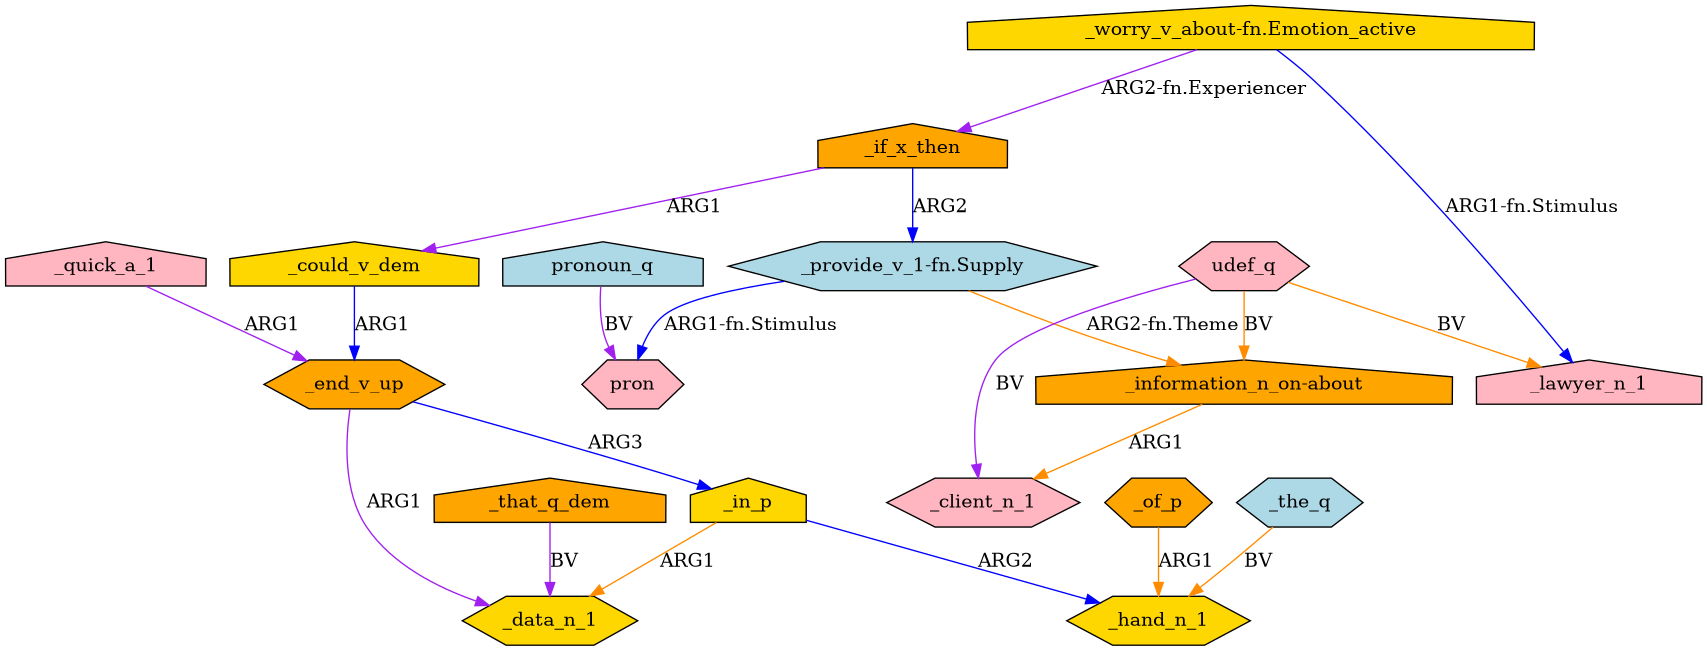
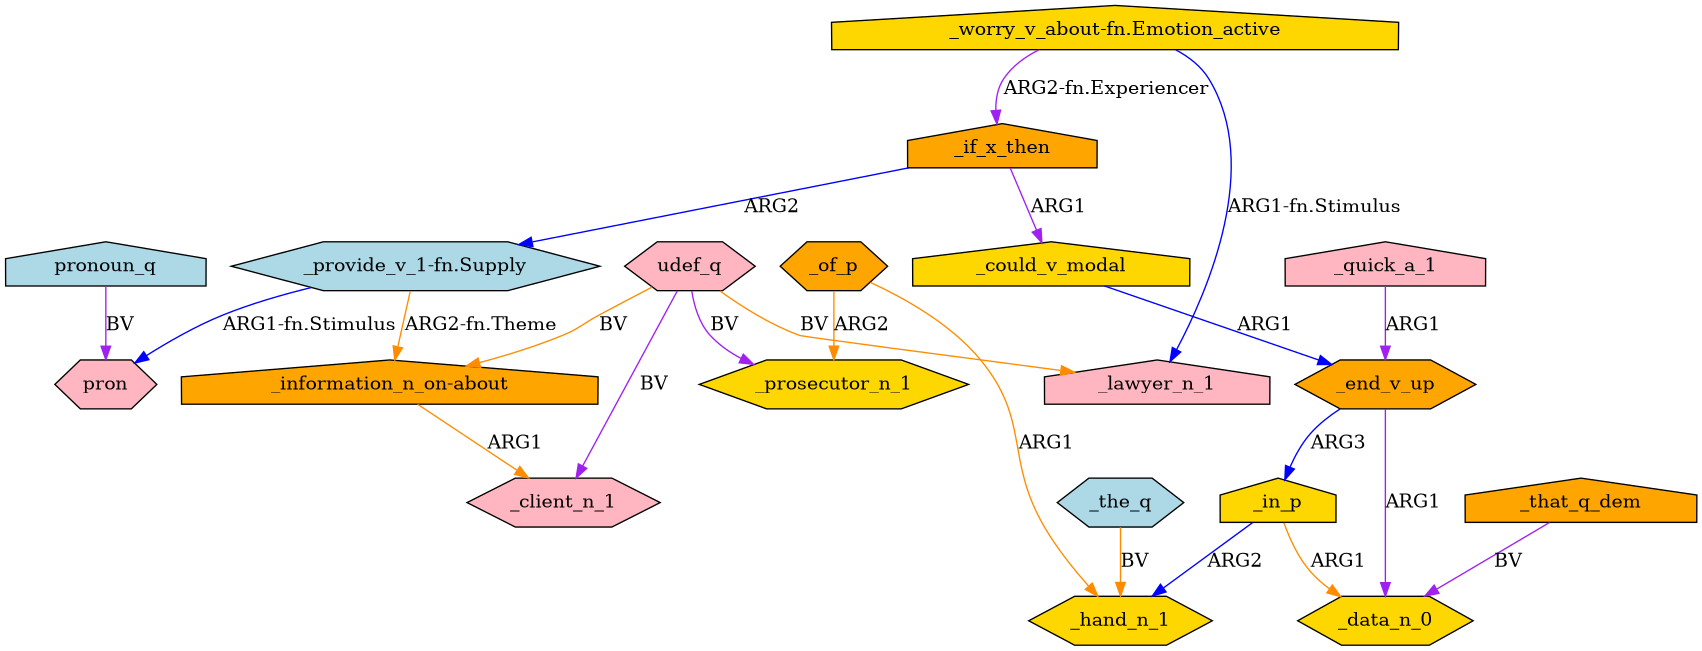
node "_could_v_dem": label "_could_v_dem" -> "_could_v_modal"
node "_prosecutor_n_1": added
node "_data_n_1": label "_data_n_1" -> "_data_n_0"
